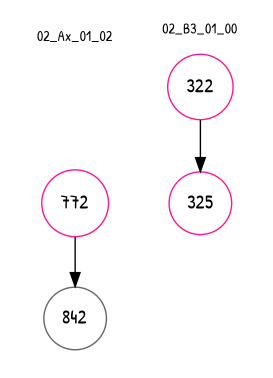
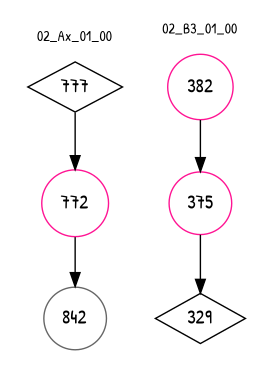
cluster "02_Ax_01_02": label "02_Ax_01_02" -> "02_Ax_01_00"
node "777": added
node "322": label "322" -> "382"
node "325": label "325" -> "375"
node "329": added
